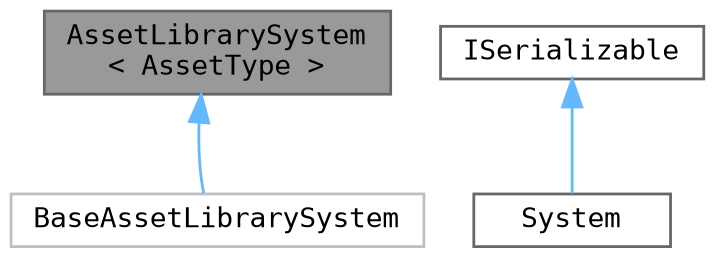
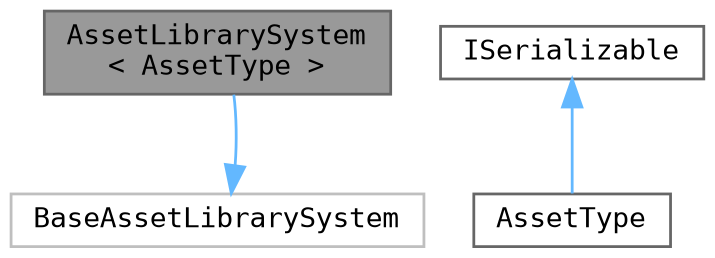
edge "BaseAssetLibrarySystem" -> "AssetLibrarySystem < AssetType >": reversed
node "System": label "System" -> "AssetType"
